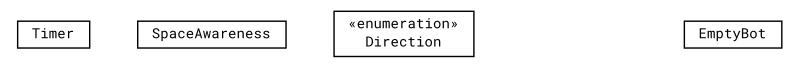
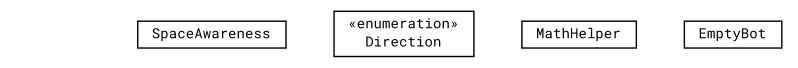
node "Timer": removed
node "MathHelper": added
